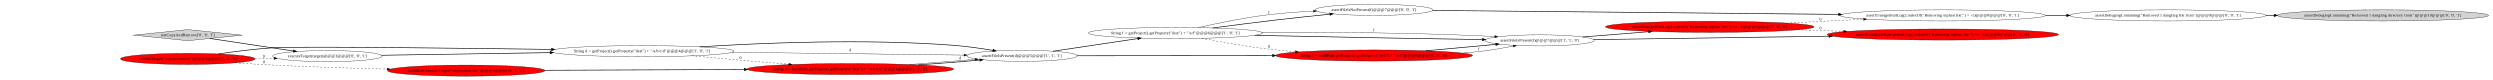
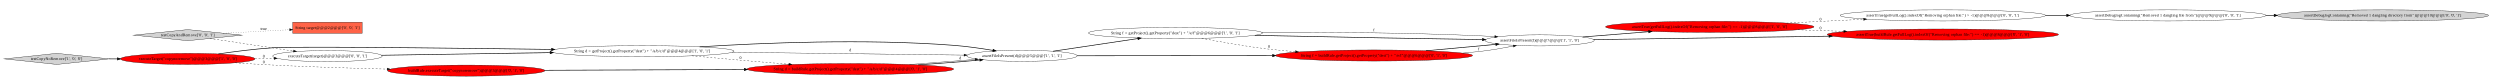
node "assertFileIsNotPresent(f)@@@7@@@['0', '0', '1']": removed
node "String target@@@2@@@['0', '0', '1']": added
edge "testCopyAndRemove['0', '0', '1']" -> "executeTarget(target)@@@3@@@['0', '0', '1']": style bold -> dashed
node "testCopyNoRemove['1', '0', '0']": added
